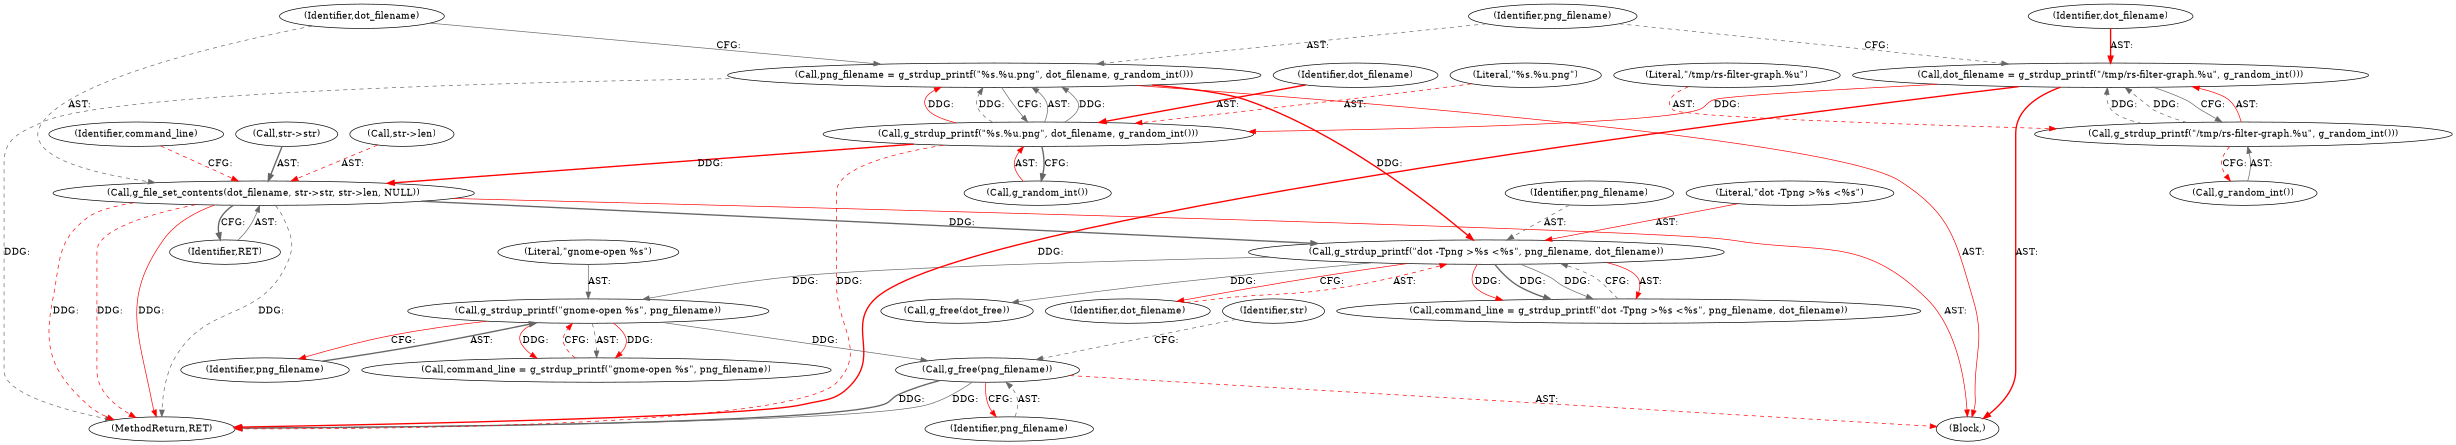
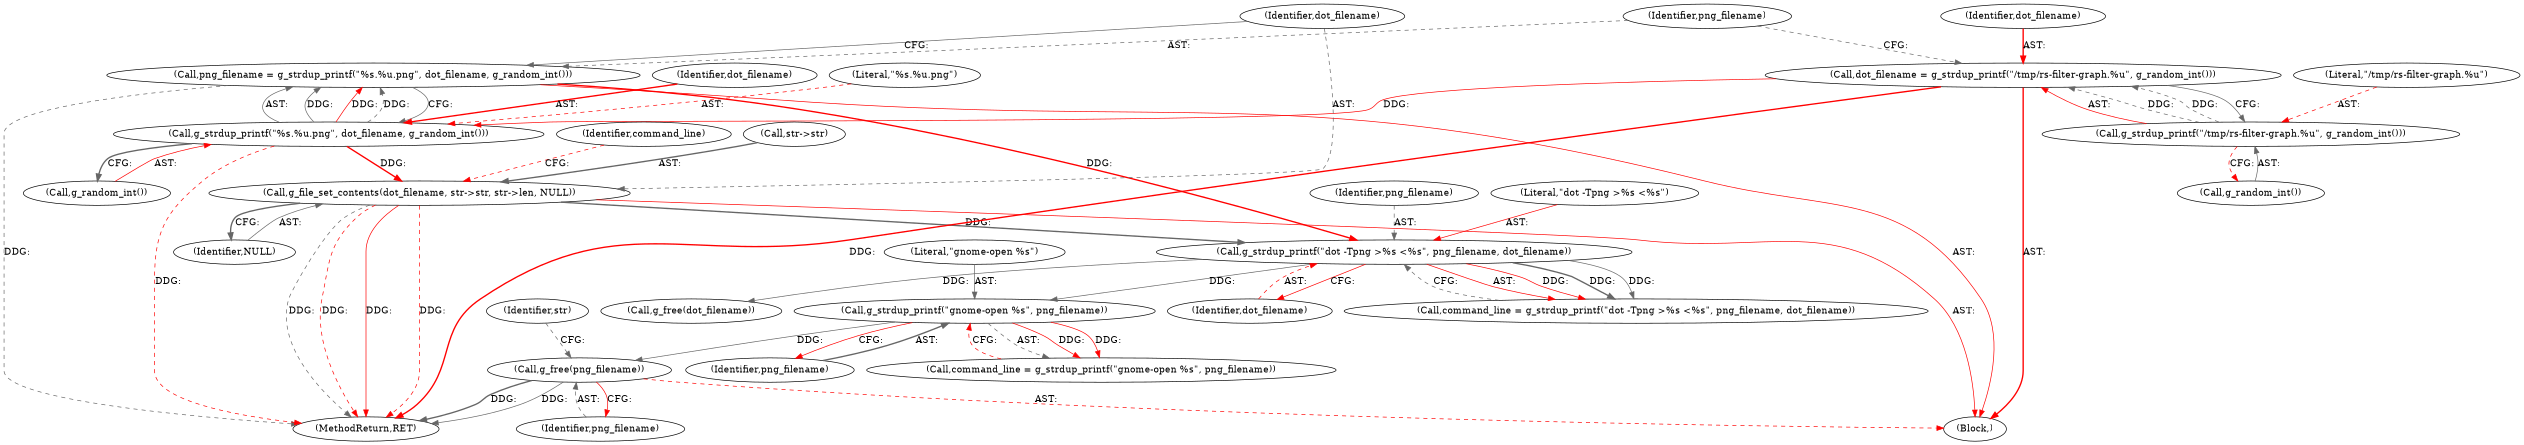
node "(Call,str->len)": removed
node "(Identifier,RET)": label "(Identifier,RET)" -> "(Identifier,NULL)"
node "(Call,g_free(dot_free))": label "(Call,g_free(dot_free))" -> "(Call,g_free(dot_filename))"
